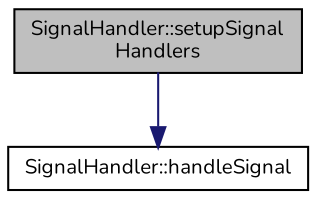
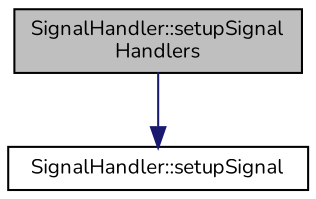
node "SignalHandler::handleSignal": label "SignalHandler::handleSignal" -> "SignalHandler::setupSignal"
